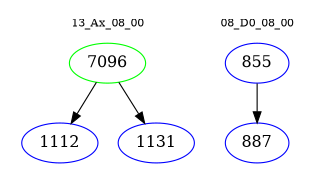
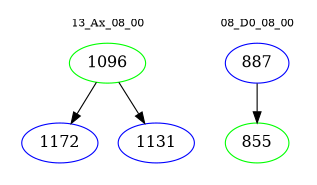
node "7096": label "7096" -> "1096"
node "855": color blue -> green
edge "855" -> "887": reversed
node "1112": label "1112" -> "1172"
